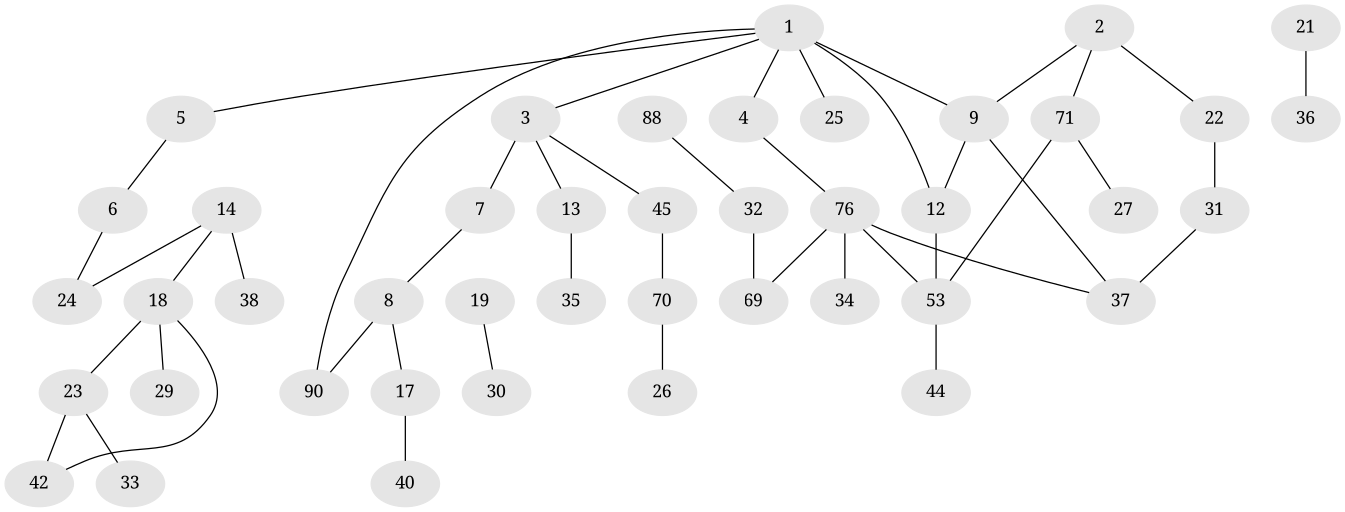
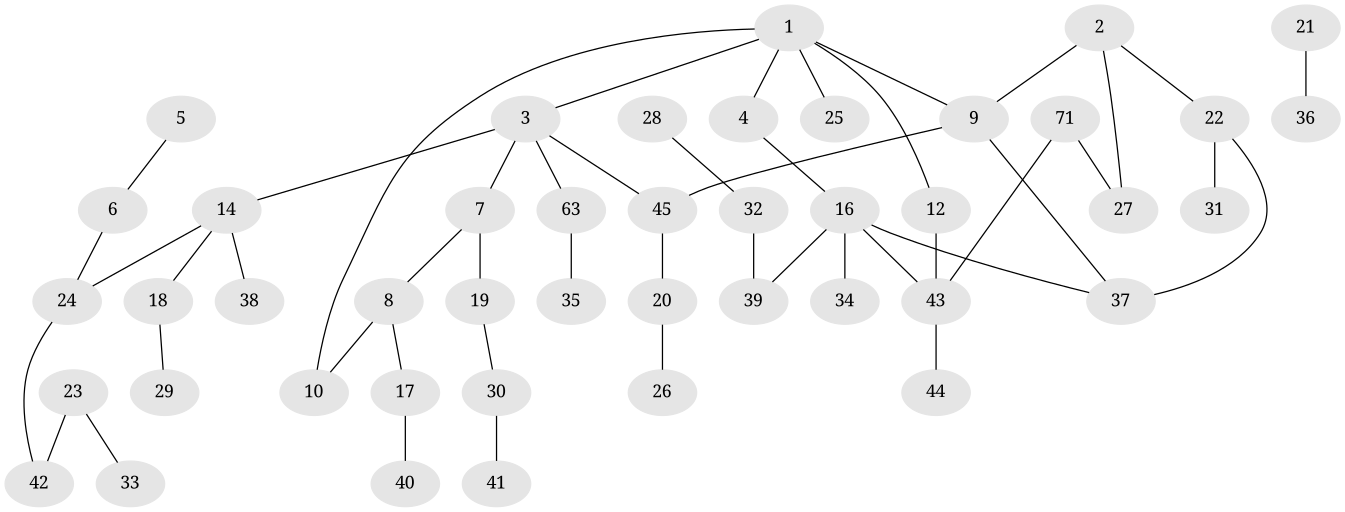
edge "1" -- "5": removed
edge "2" -- "71": now "2" -- "27"
node "88": label "88" -> "28"
edge "3" -- "14": added
edge "9" -- "12": now "9" -- "45"
node "13": label "13" -> "63"
node "76": label "76" -> "16"
edge "7" -- "19": added
edge "31" -- "37": now "22" -- "37"
node "70": label "70" -> "20"
node "69": label "69" -> "39"
node "53": label "53" -> "43"
edge "18" -- "23": removed
node "90": label "90" -> "10"
edge "18" -- "42": now "24" -- "42"
node "41": added
